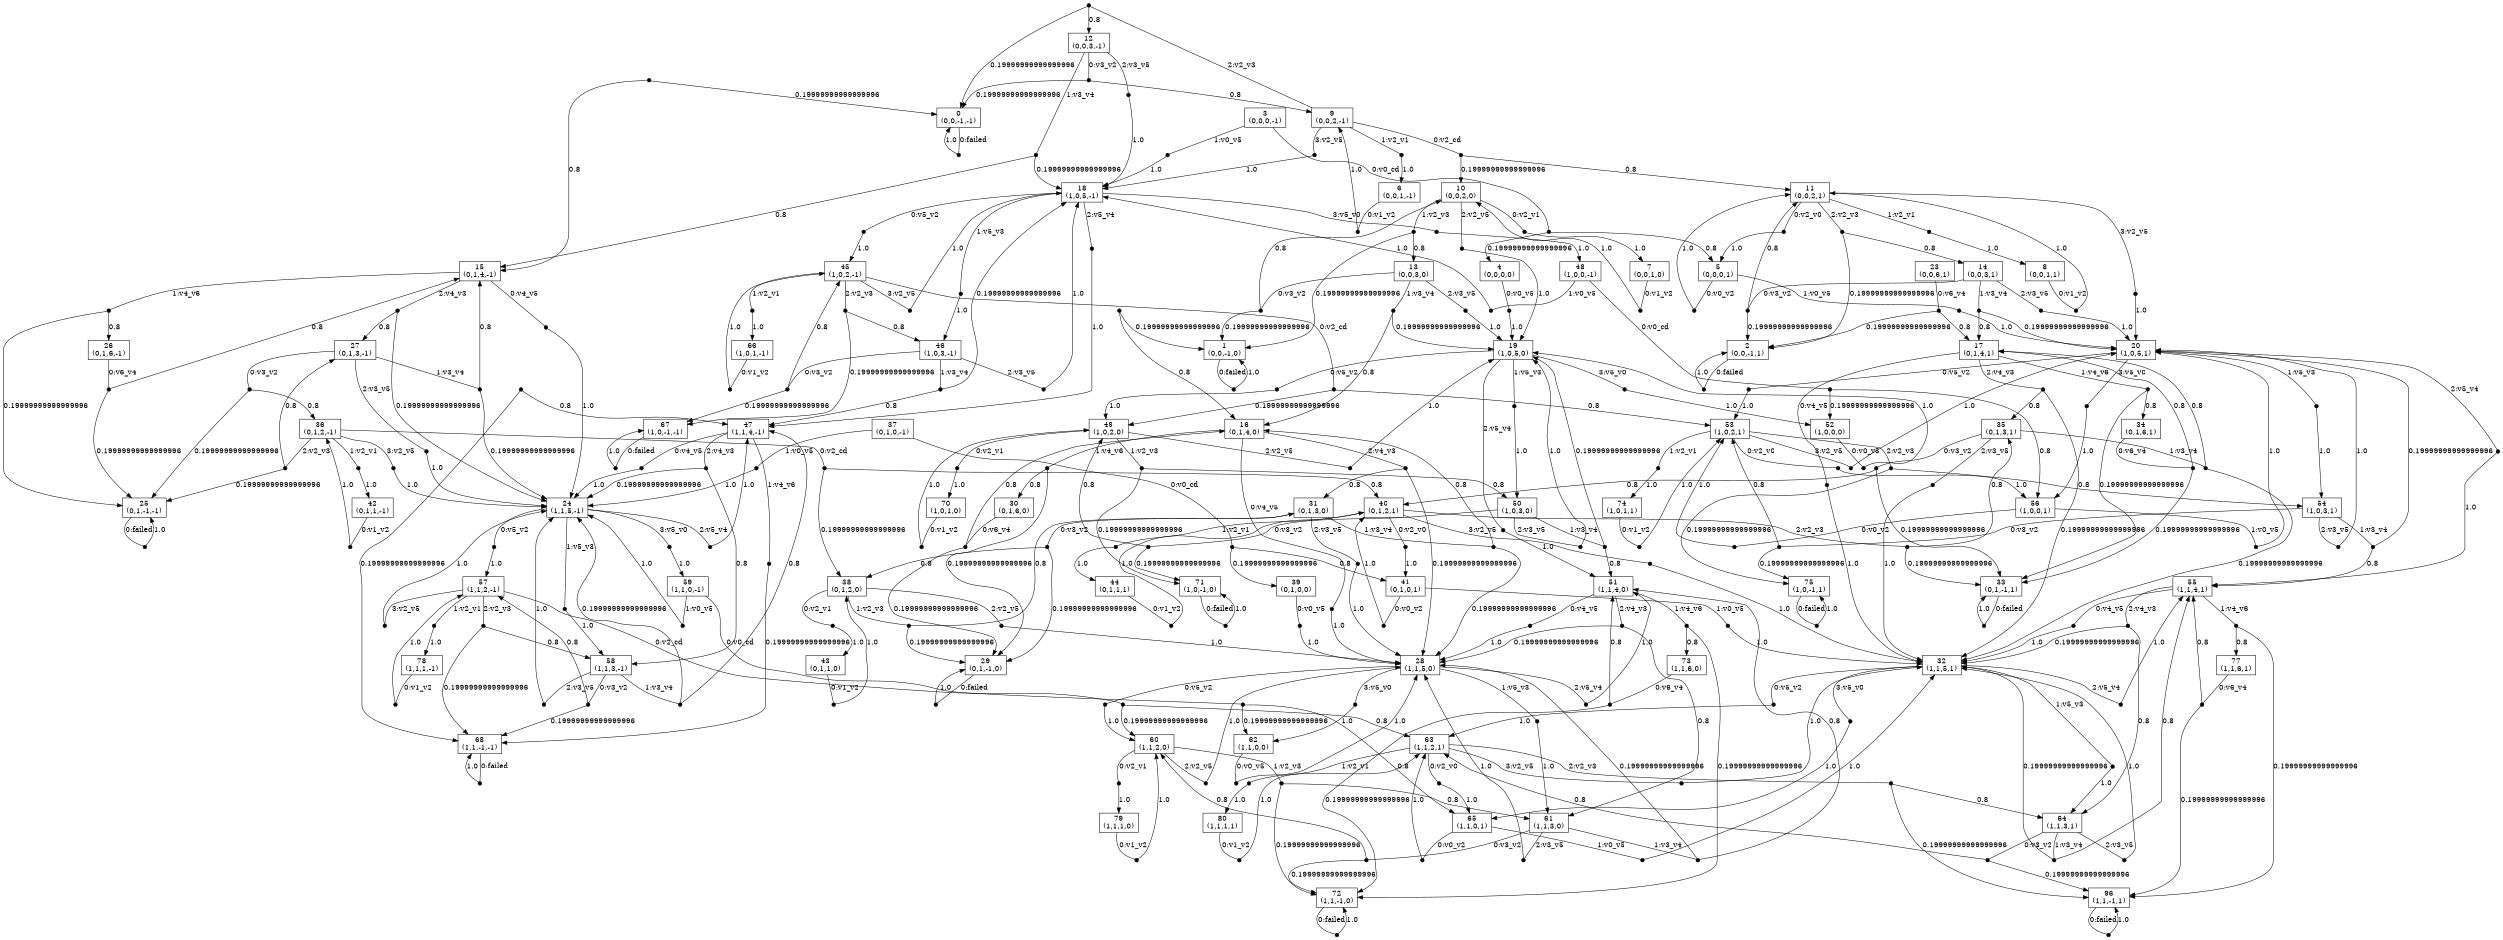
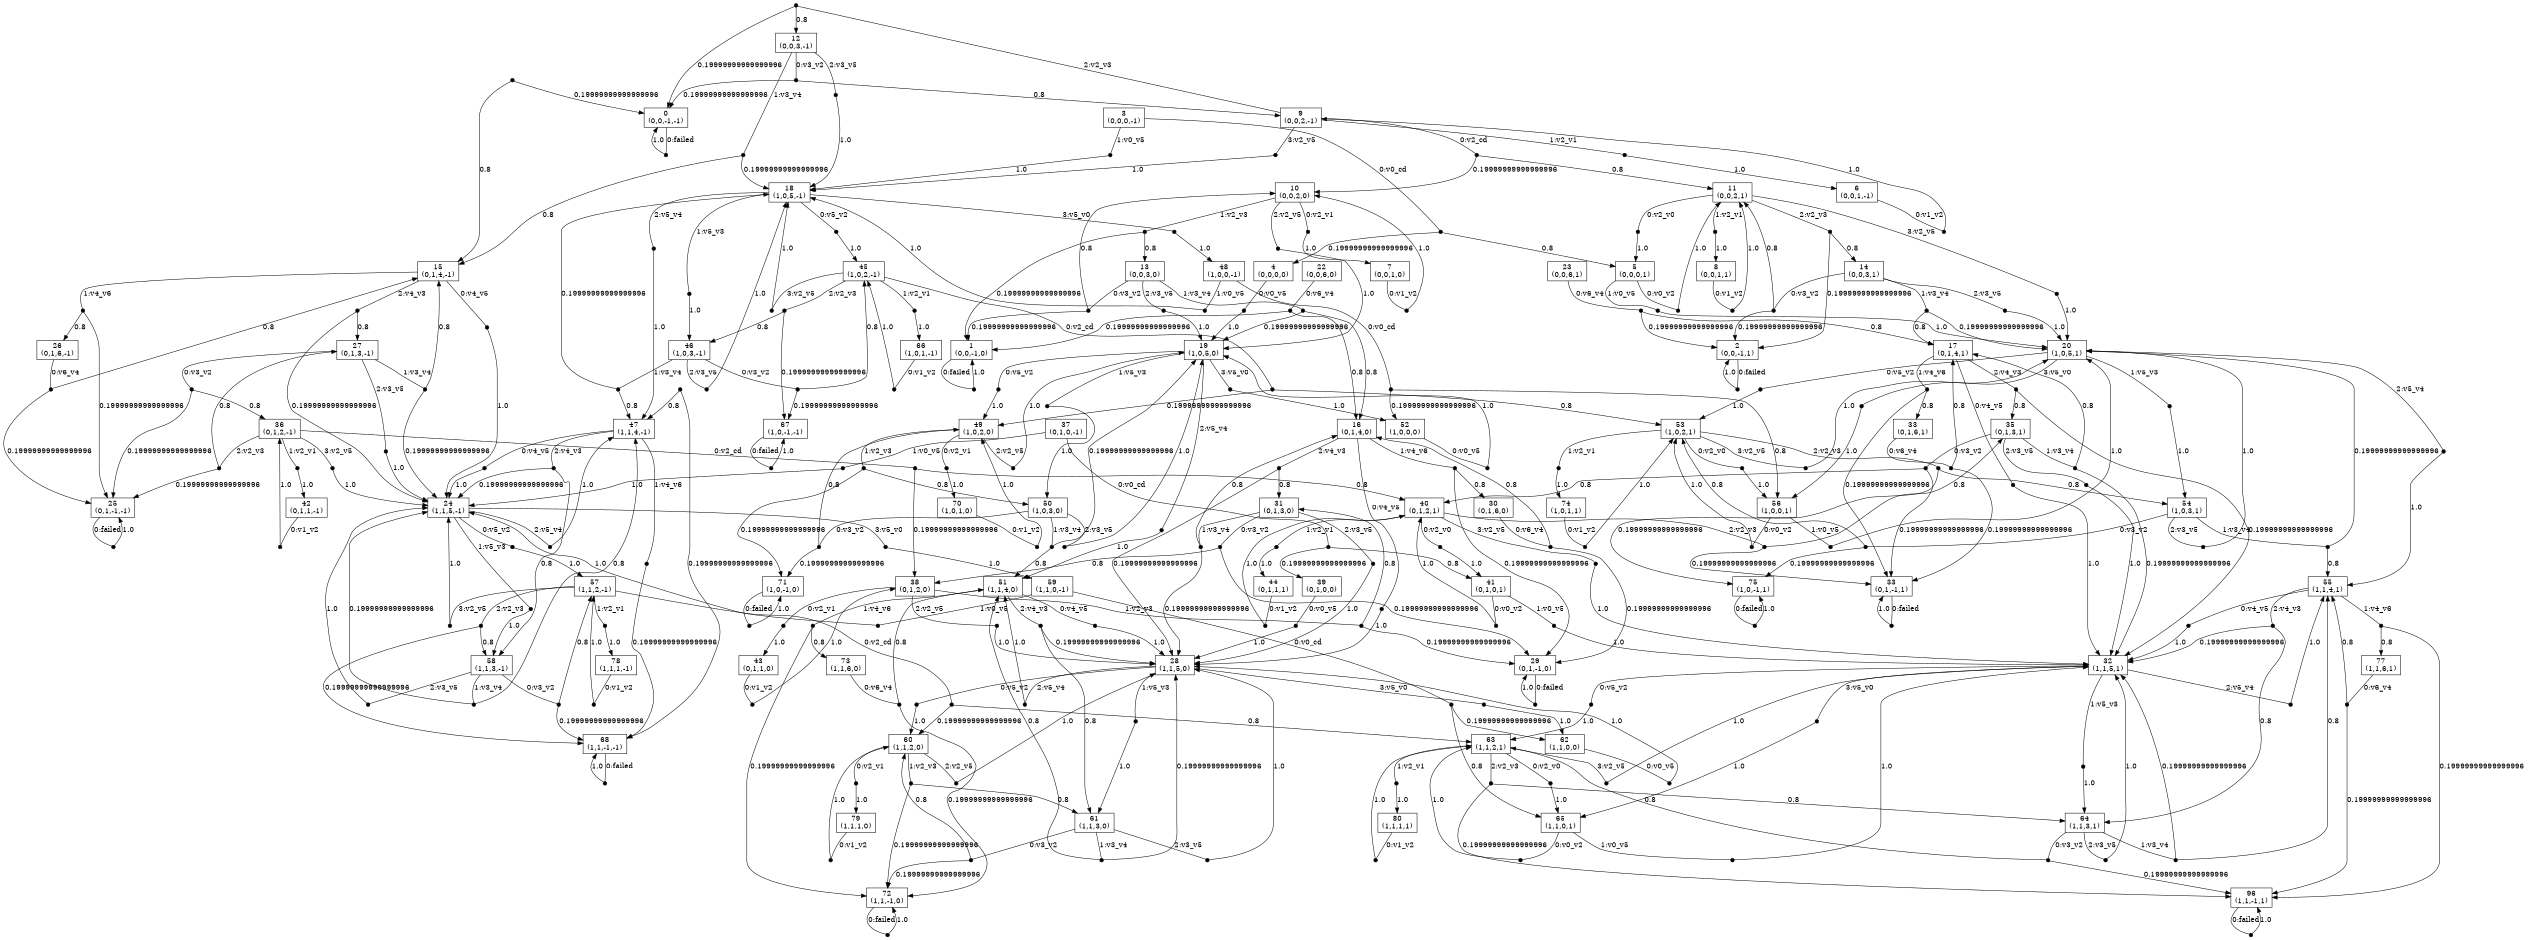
node "22 (0,0,6,0)": added
node "34 (0,1,6,1)": label "34 (0,1,6,1)" -> "33 (0,1,6,1)"
